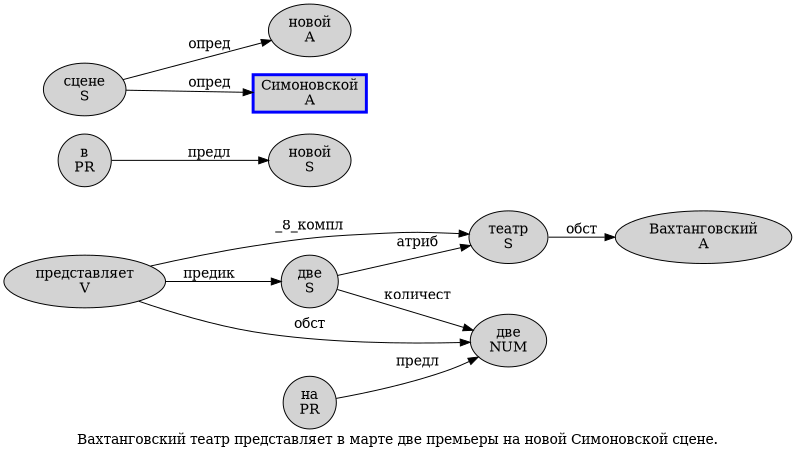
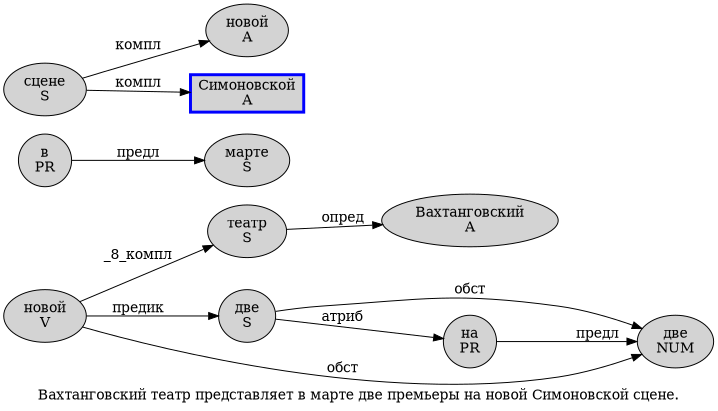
edge "сцене S" -> "новой A": label "опред" -> "компл"
edge "сцене S" -> "Симоновской A": label "опред" -> "компл"
node "новой S": label "новой S" -> "марте S"
edge "театр S" -> "Вахтанговский A": label "обст" -> "опред"
edge "две S" -> "театр S": now "две S" -> "на PR"
node "представляет V": label "представляет V" -> "новой V"
edge "две S" -> "две NUM": label "количест" -> "обст"
